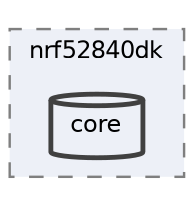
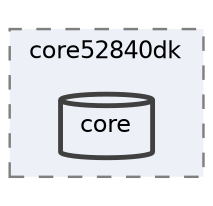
cluster "nrf52840dk": label "nrf52840dk" -> "core52840dk"
